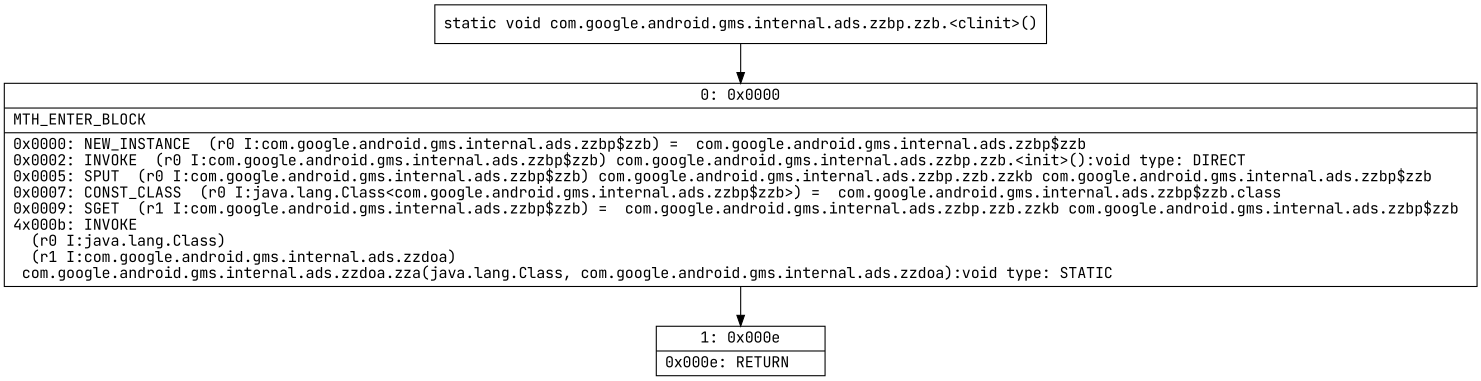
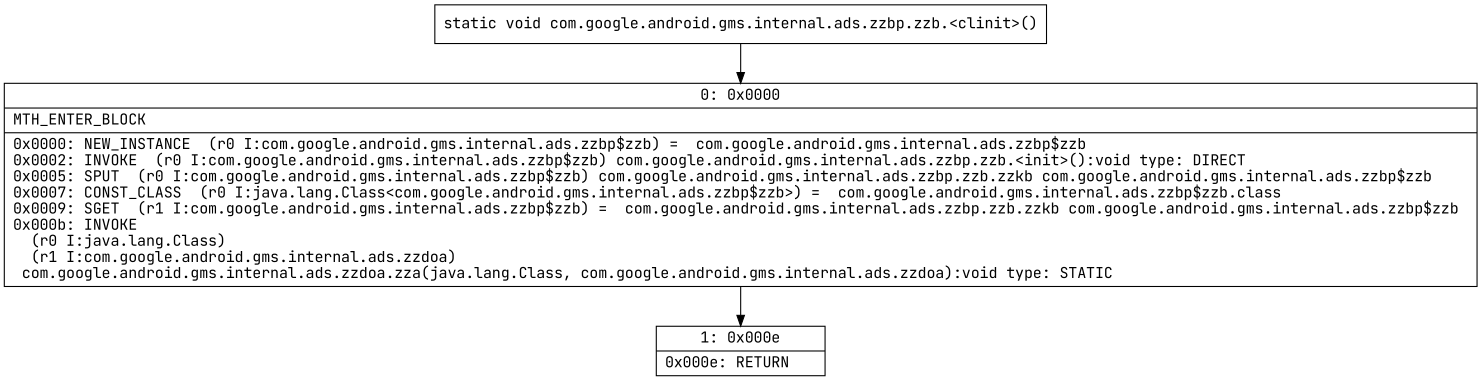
node "0: 0x0000": text "4x000b: INVOKE" -> "0x000b: INVOKE"
